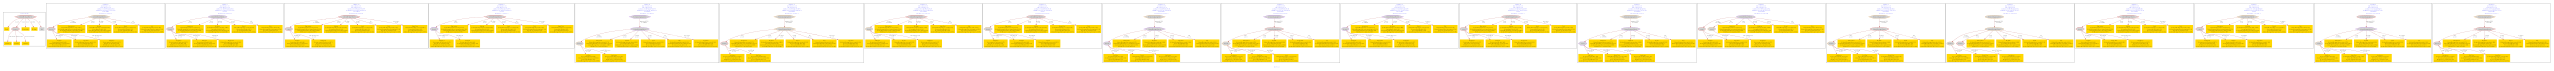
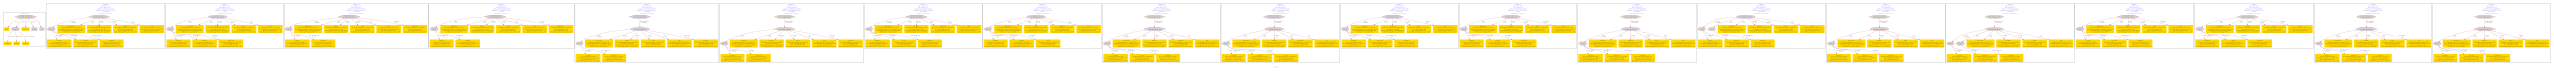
node "Medium": fillcolor gold -> lightgray
